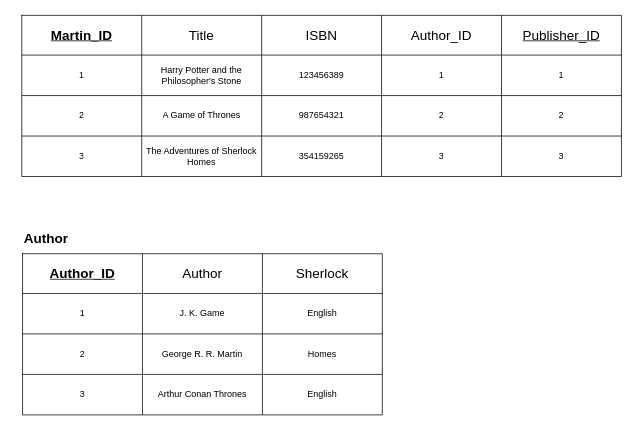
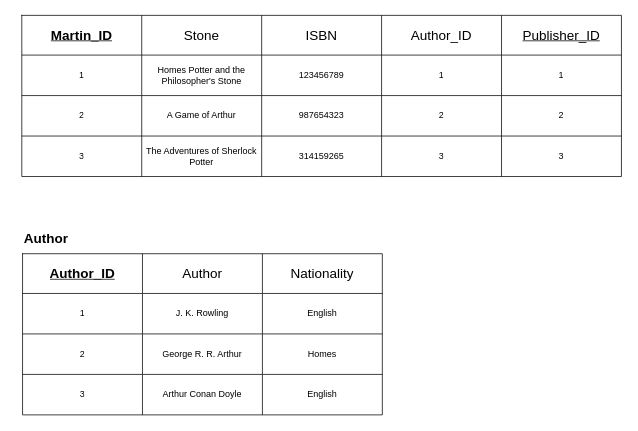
node "Title": label "Title" -> "Stone"
node "Harry Potter and the Philosopher's Stone": label "Harry Potter and the Philosopher's Stone" -> "Homes Potter and the Philosopher's Stone"
node "123456389": label "123456389" -> "123456789"
node "A Game of Thrones": label "A Game of Thrones" -> "A Game of Arthur"
node "987654321": label "987654321" -> "987654323"
node "The Adventures of Sherlock Homes": label "The Adventures of Sherlock Homes" -> "The Adventures of Sherlock Potter"
node "354159265": label "354159265" -> "314159265"
node "Sherlock": label "Sherlock" -> "Nationality"
node "J. K. Game": label "J. K. Game" -> "J. K. Rowling"
node "George R. R. Martin": label "George R. R. Martin" -> "George R. R. Arthur"
node "Arthur Conan Thrones": label "Arthur Conan Thrones" -> "Arthur Conan Doyle"
